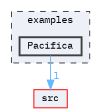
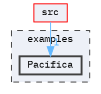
edge "Pacifica" -> "src": reversed
